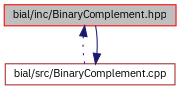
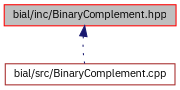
edge "bial/inc/BinaryComplement.hpp" -> "bial/src/BinaryComplement.cpp": removed
